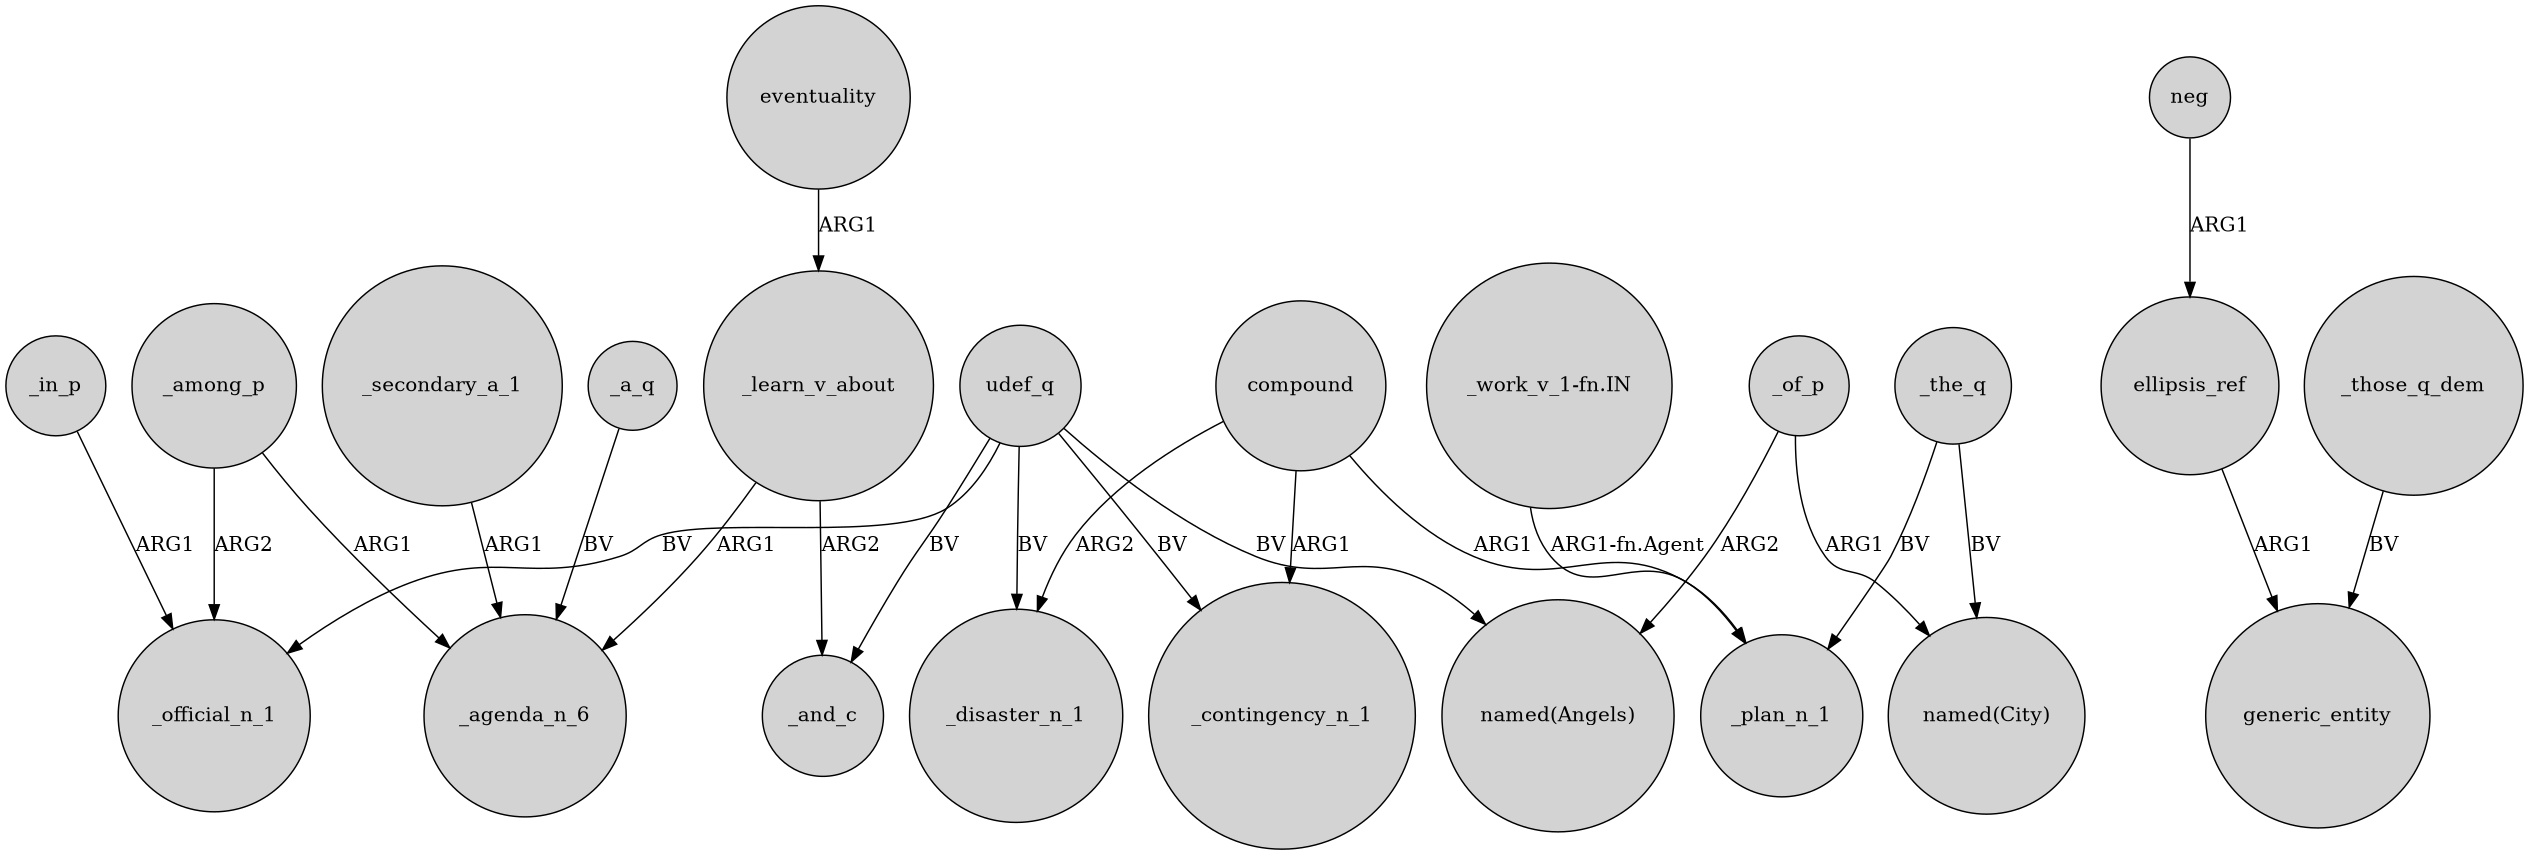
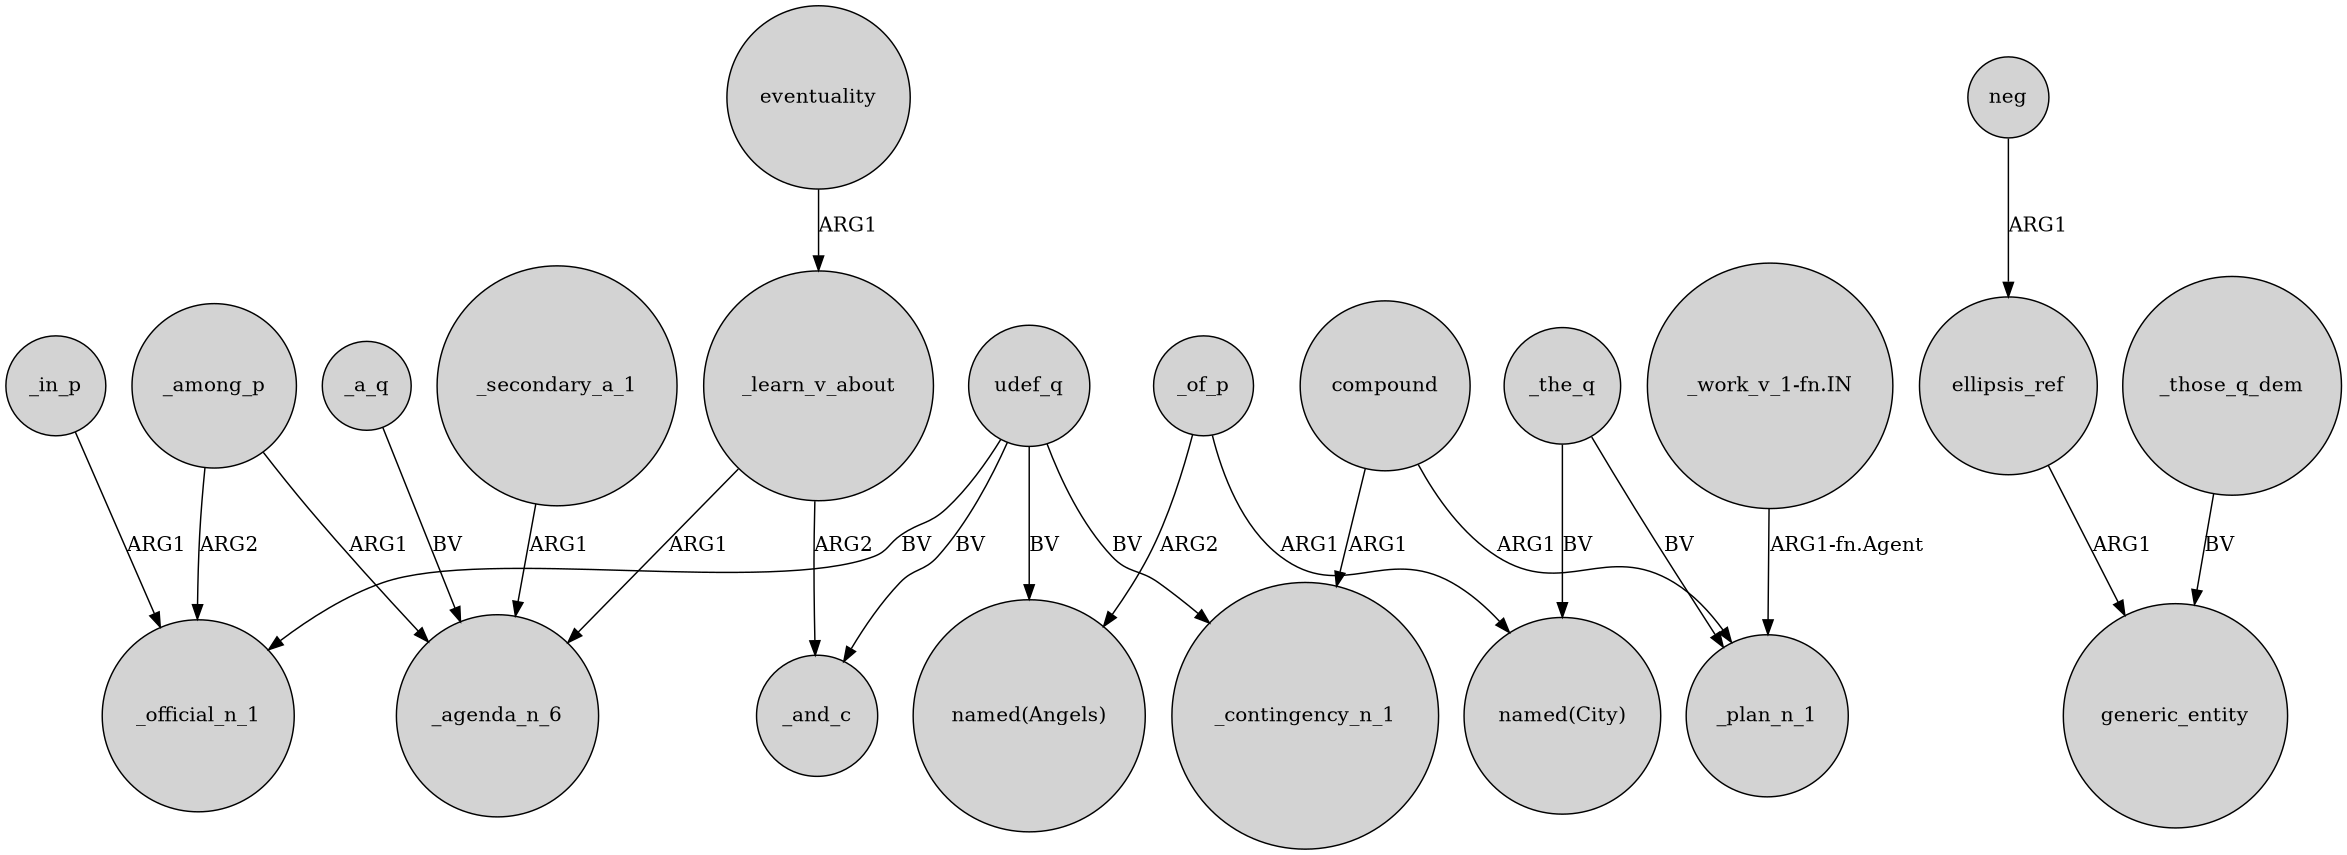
node "_disaster_n_1": removed
